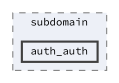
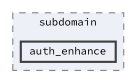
node "auth_auth": label "auth_auth" -> "auth_enhance"
